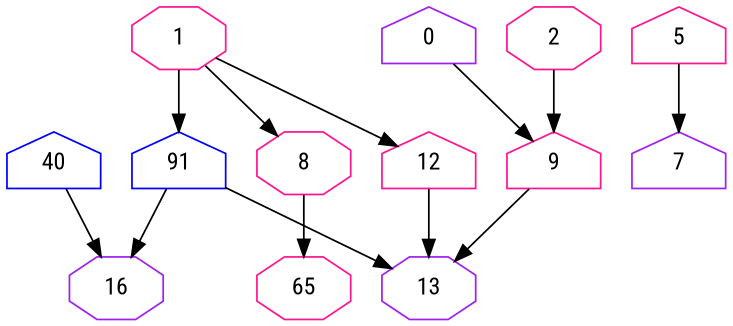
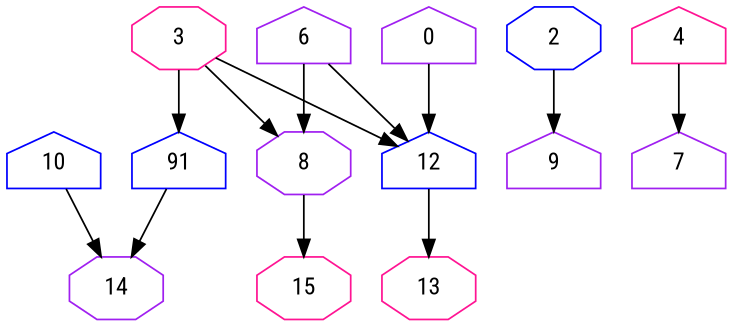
node "1": label "1" -> "3"
node "6": added
node "2": color deeppink -> blue
node "5": label "5" -> "4"
edge "0" -> "9": now "0" -> "12"
node "40": label "40" -> "10"
node "8": color deeppink -> purple
node "12": color deeppink -> blue
node "9": color deeppink -> purple
edge "9" -> "13": removed
edge "91" -> "13": removed
node "16": label "16" -> "14"
node "65": label "65" -> "15"
node "13": color purple -> deeppink
